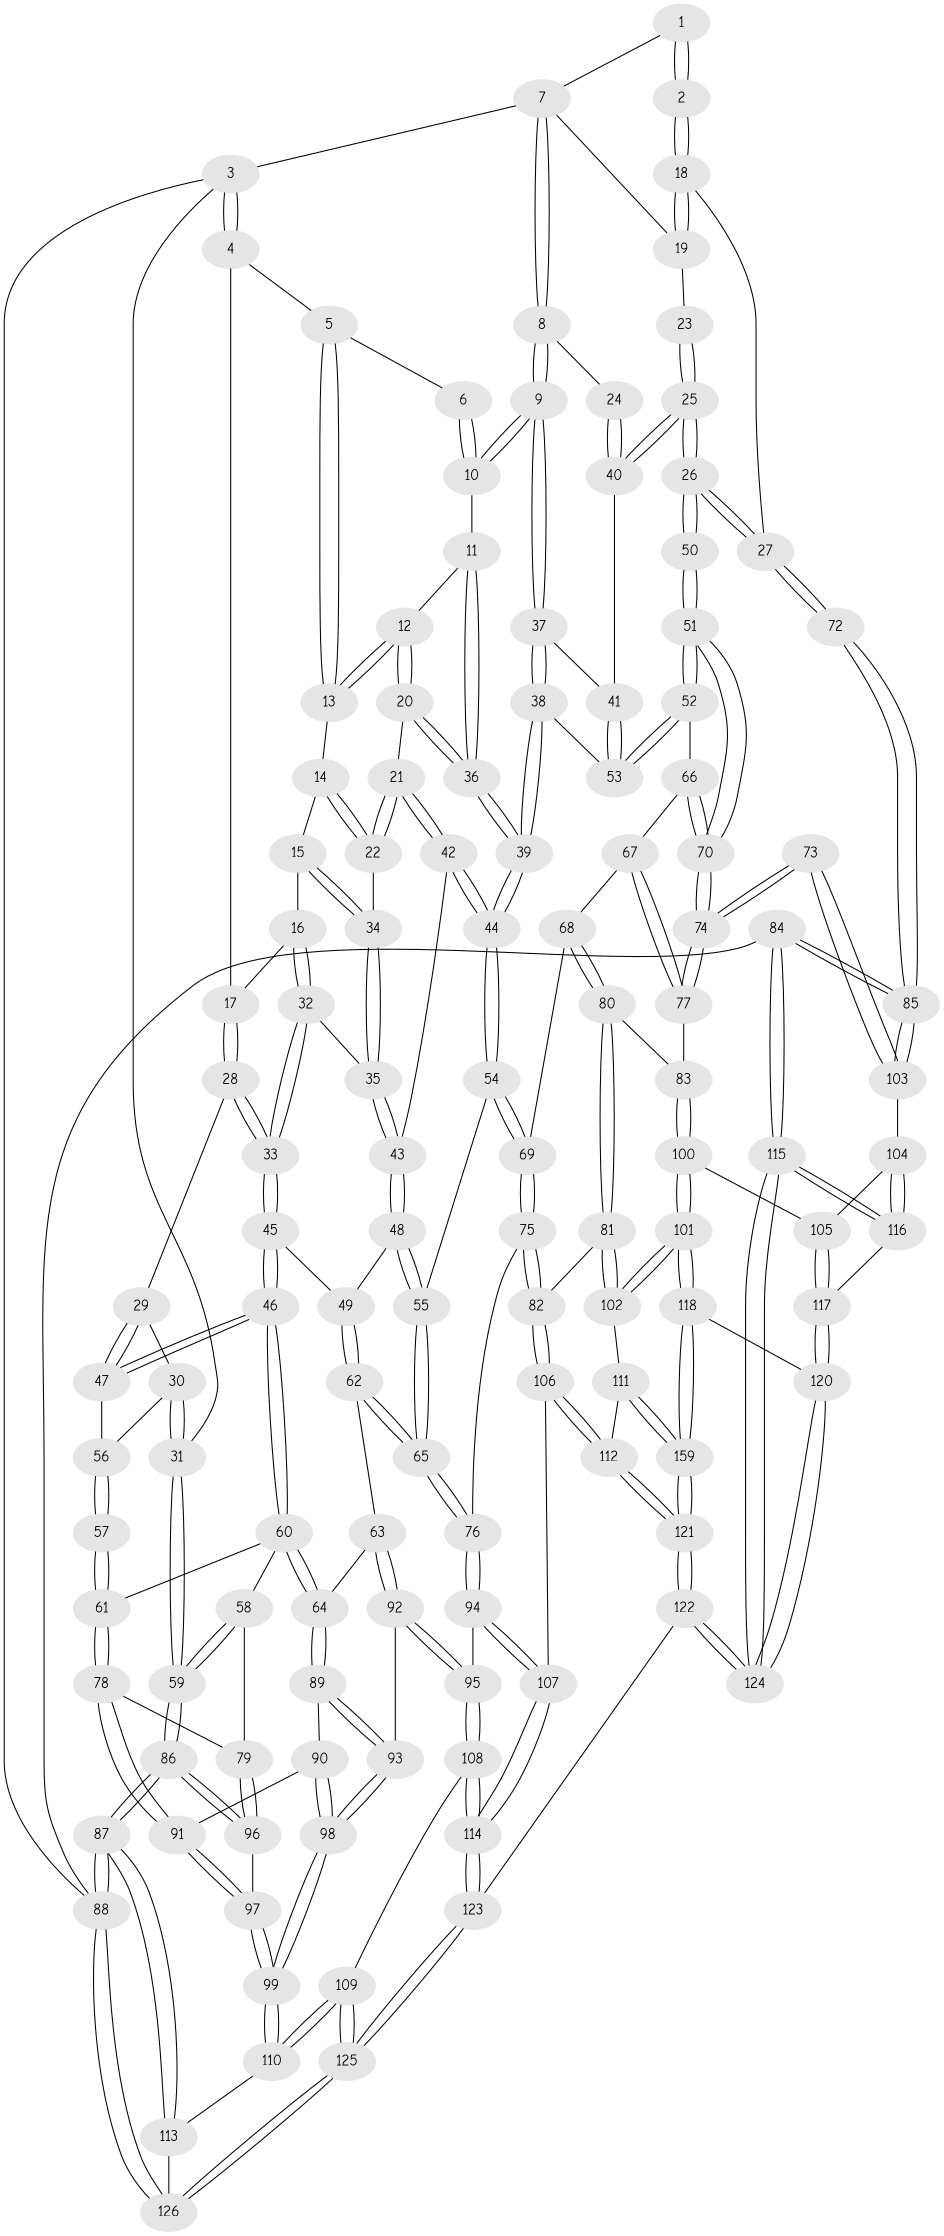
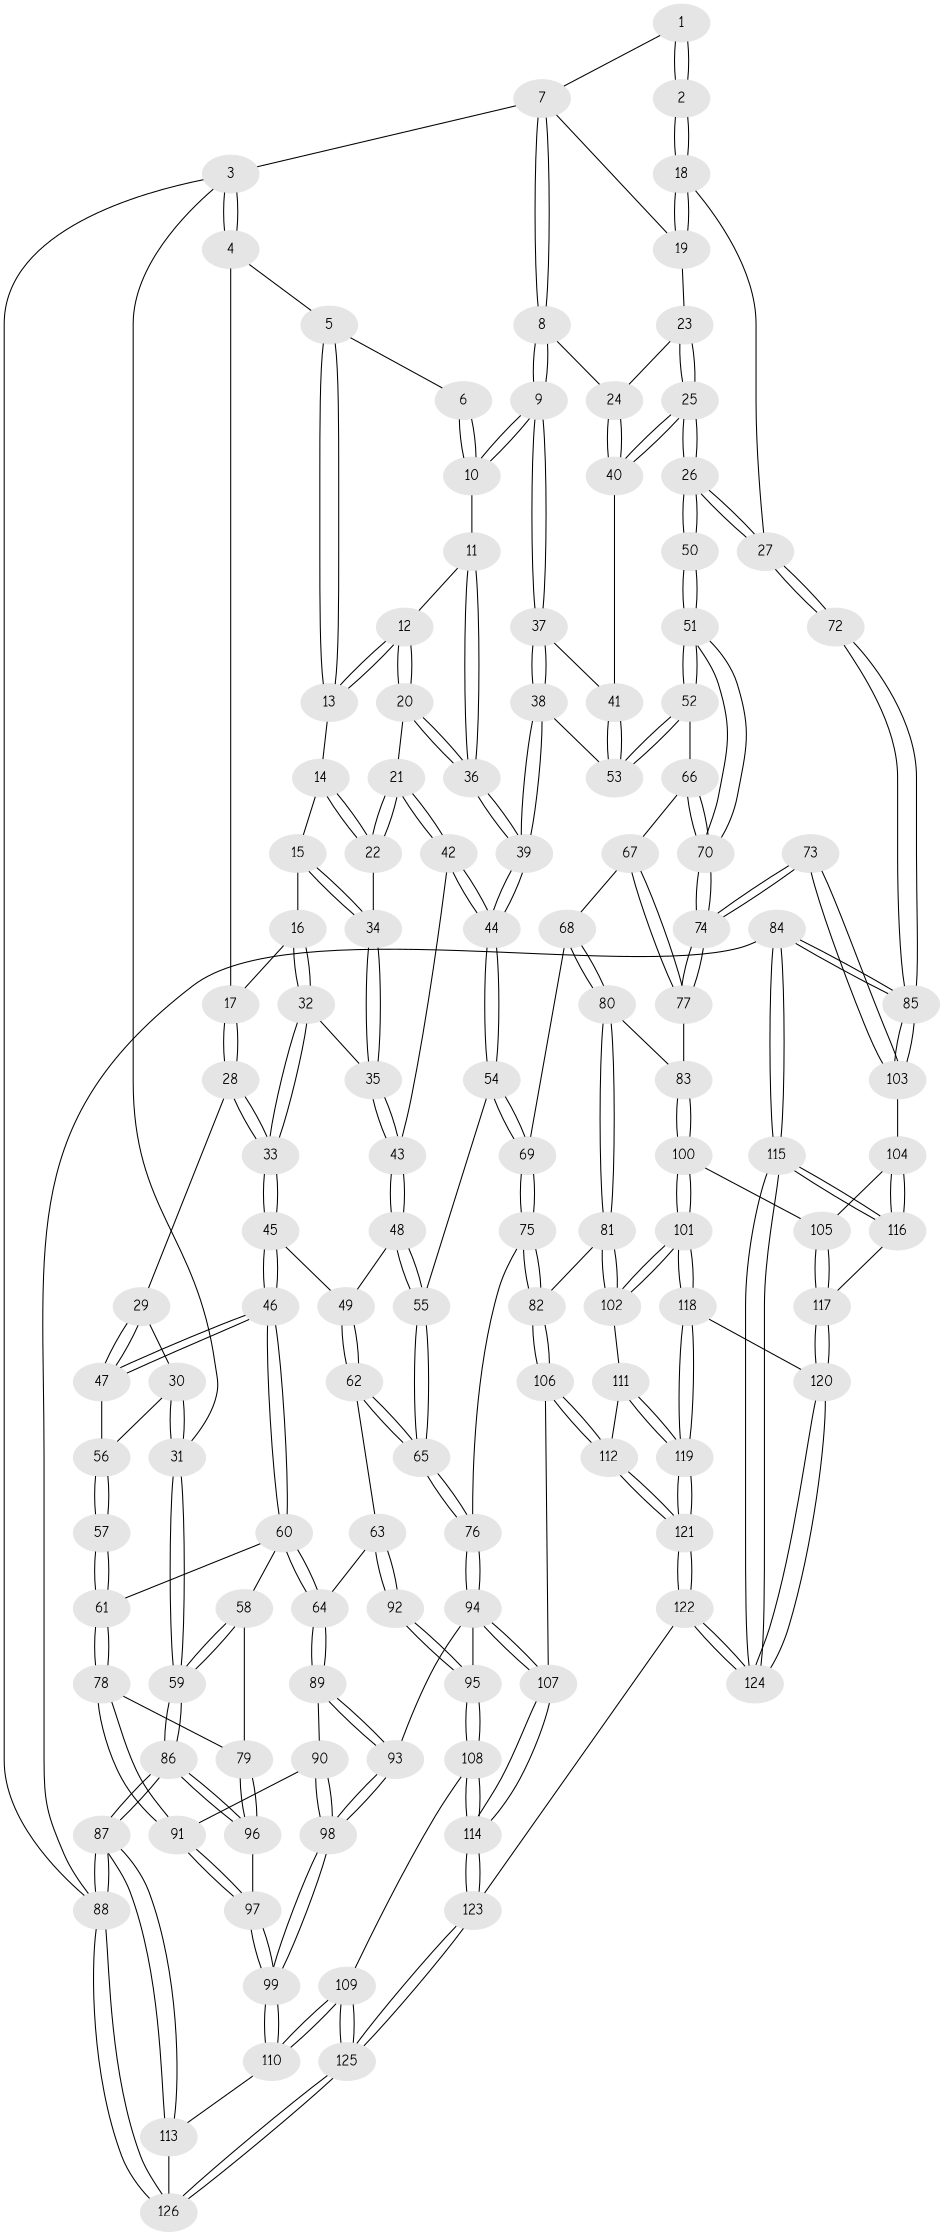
edge "23" -- "24": added
node "159": label "159" -> "119"
edge "92" -- "93": now "94" -- "93"
